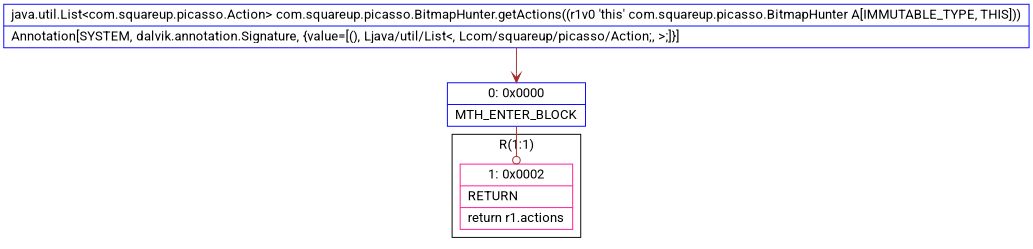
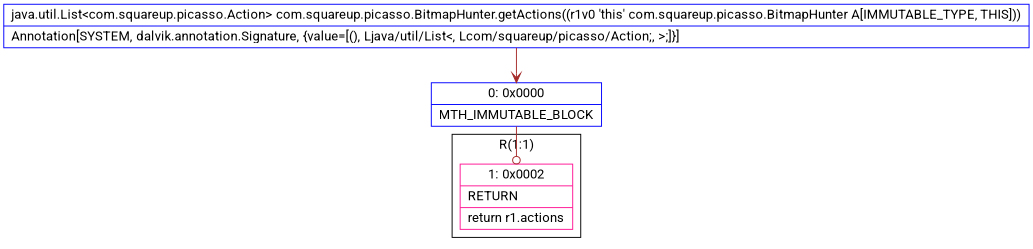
node "0: 0x0000": text "MTH_ENTER_BLOCK" -> "MTH_IMMUTABLE_BLOCK"
